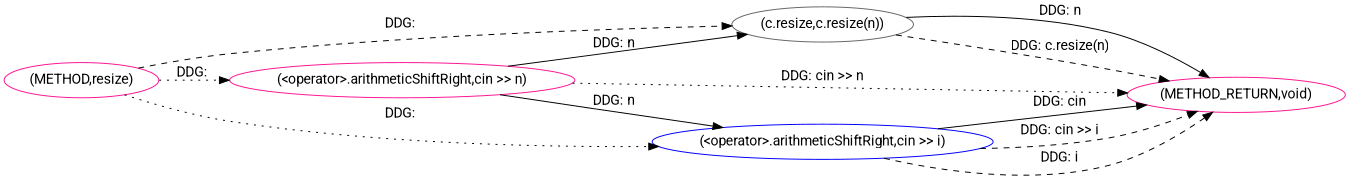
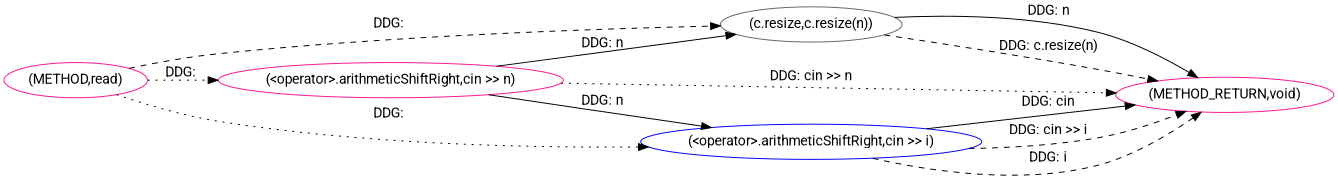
node "(METHOD,resize)": label "(METHOD,resize)" -> "(METHOD,read)"
